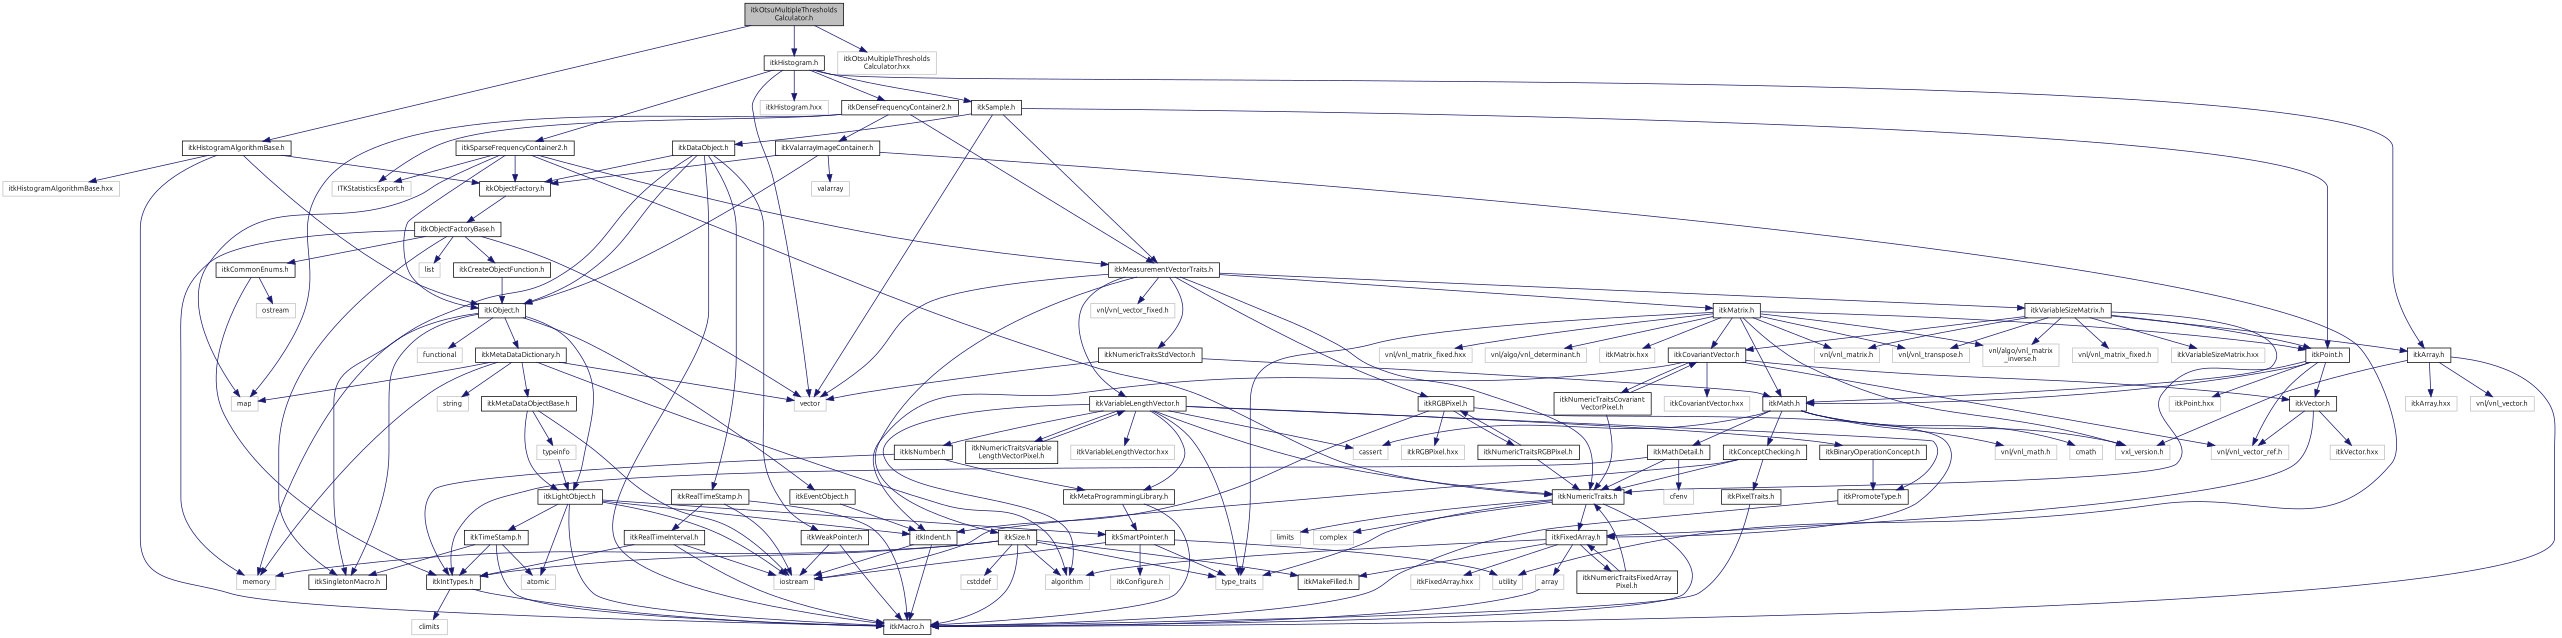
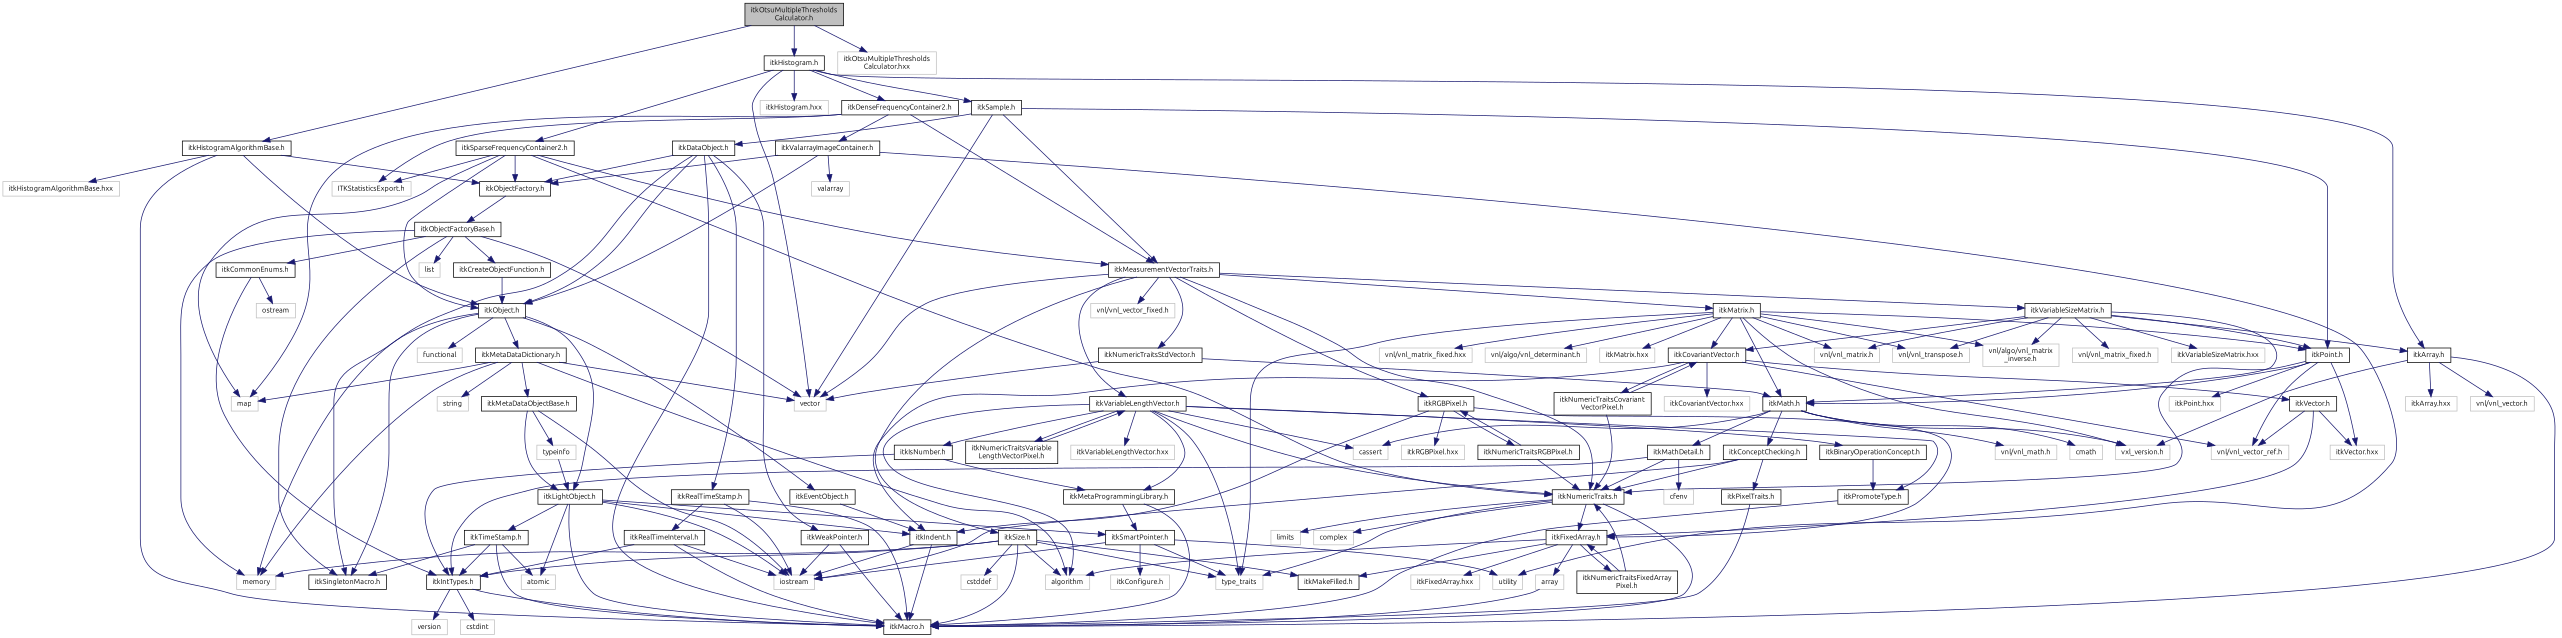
edge "itkPoint.h" -> "itkVector.h": now "itkPoint.h" -> "itkVector.hxx"
node "climits": label "climits" -> "version"
node "cstdint": added
